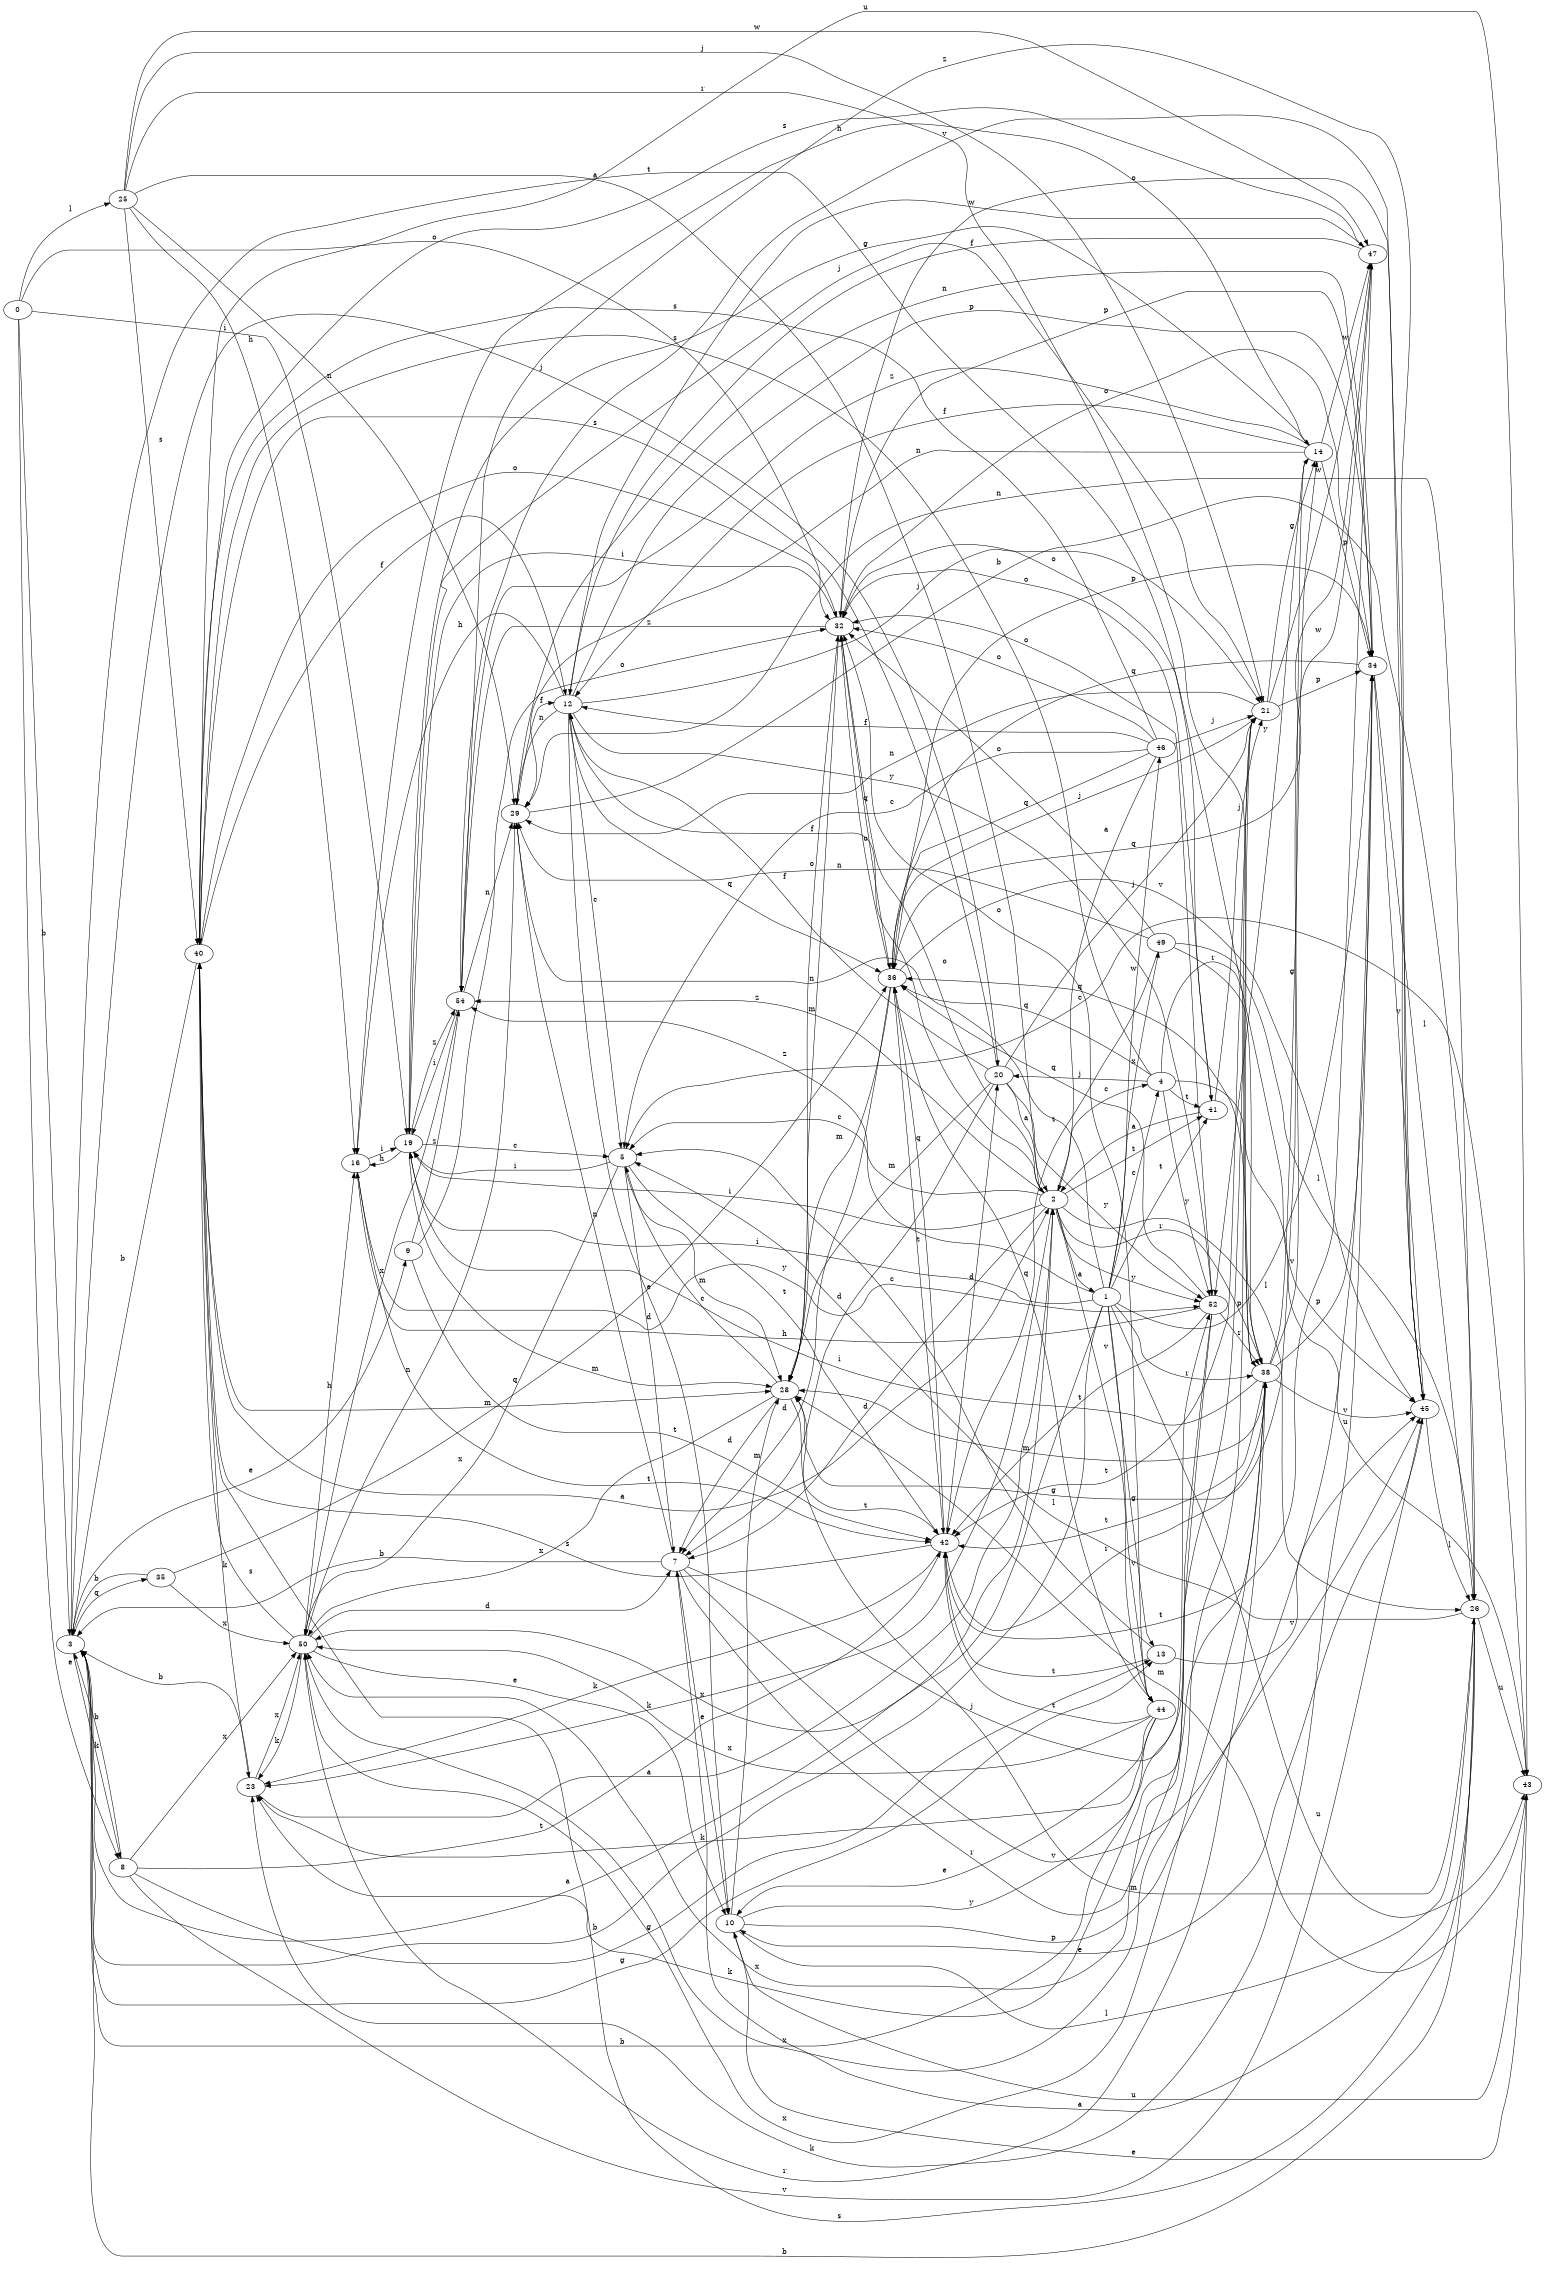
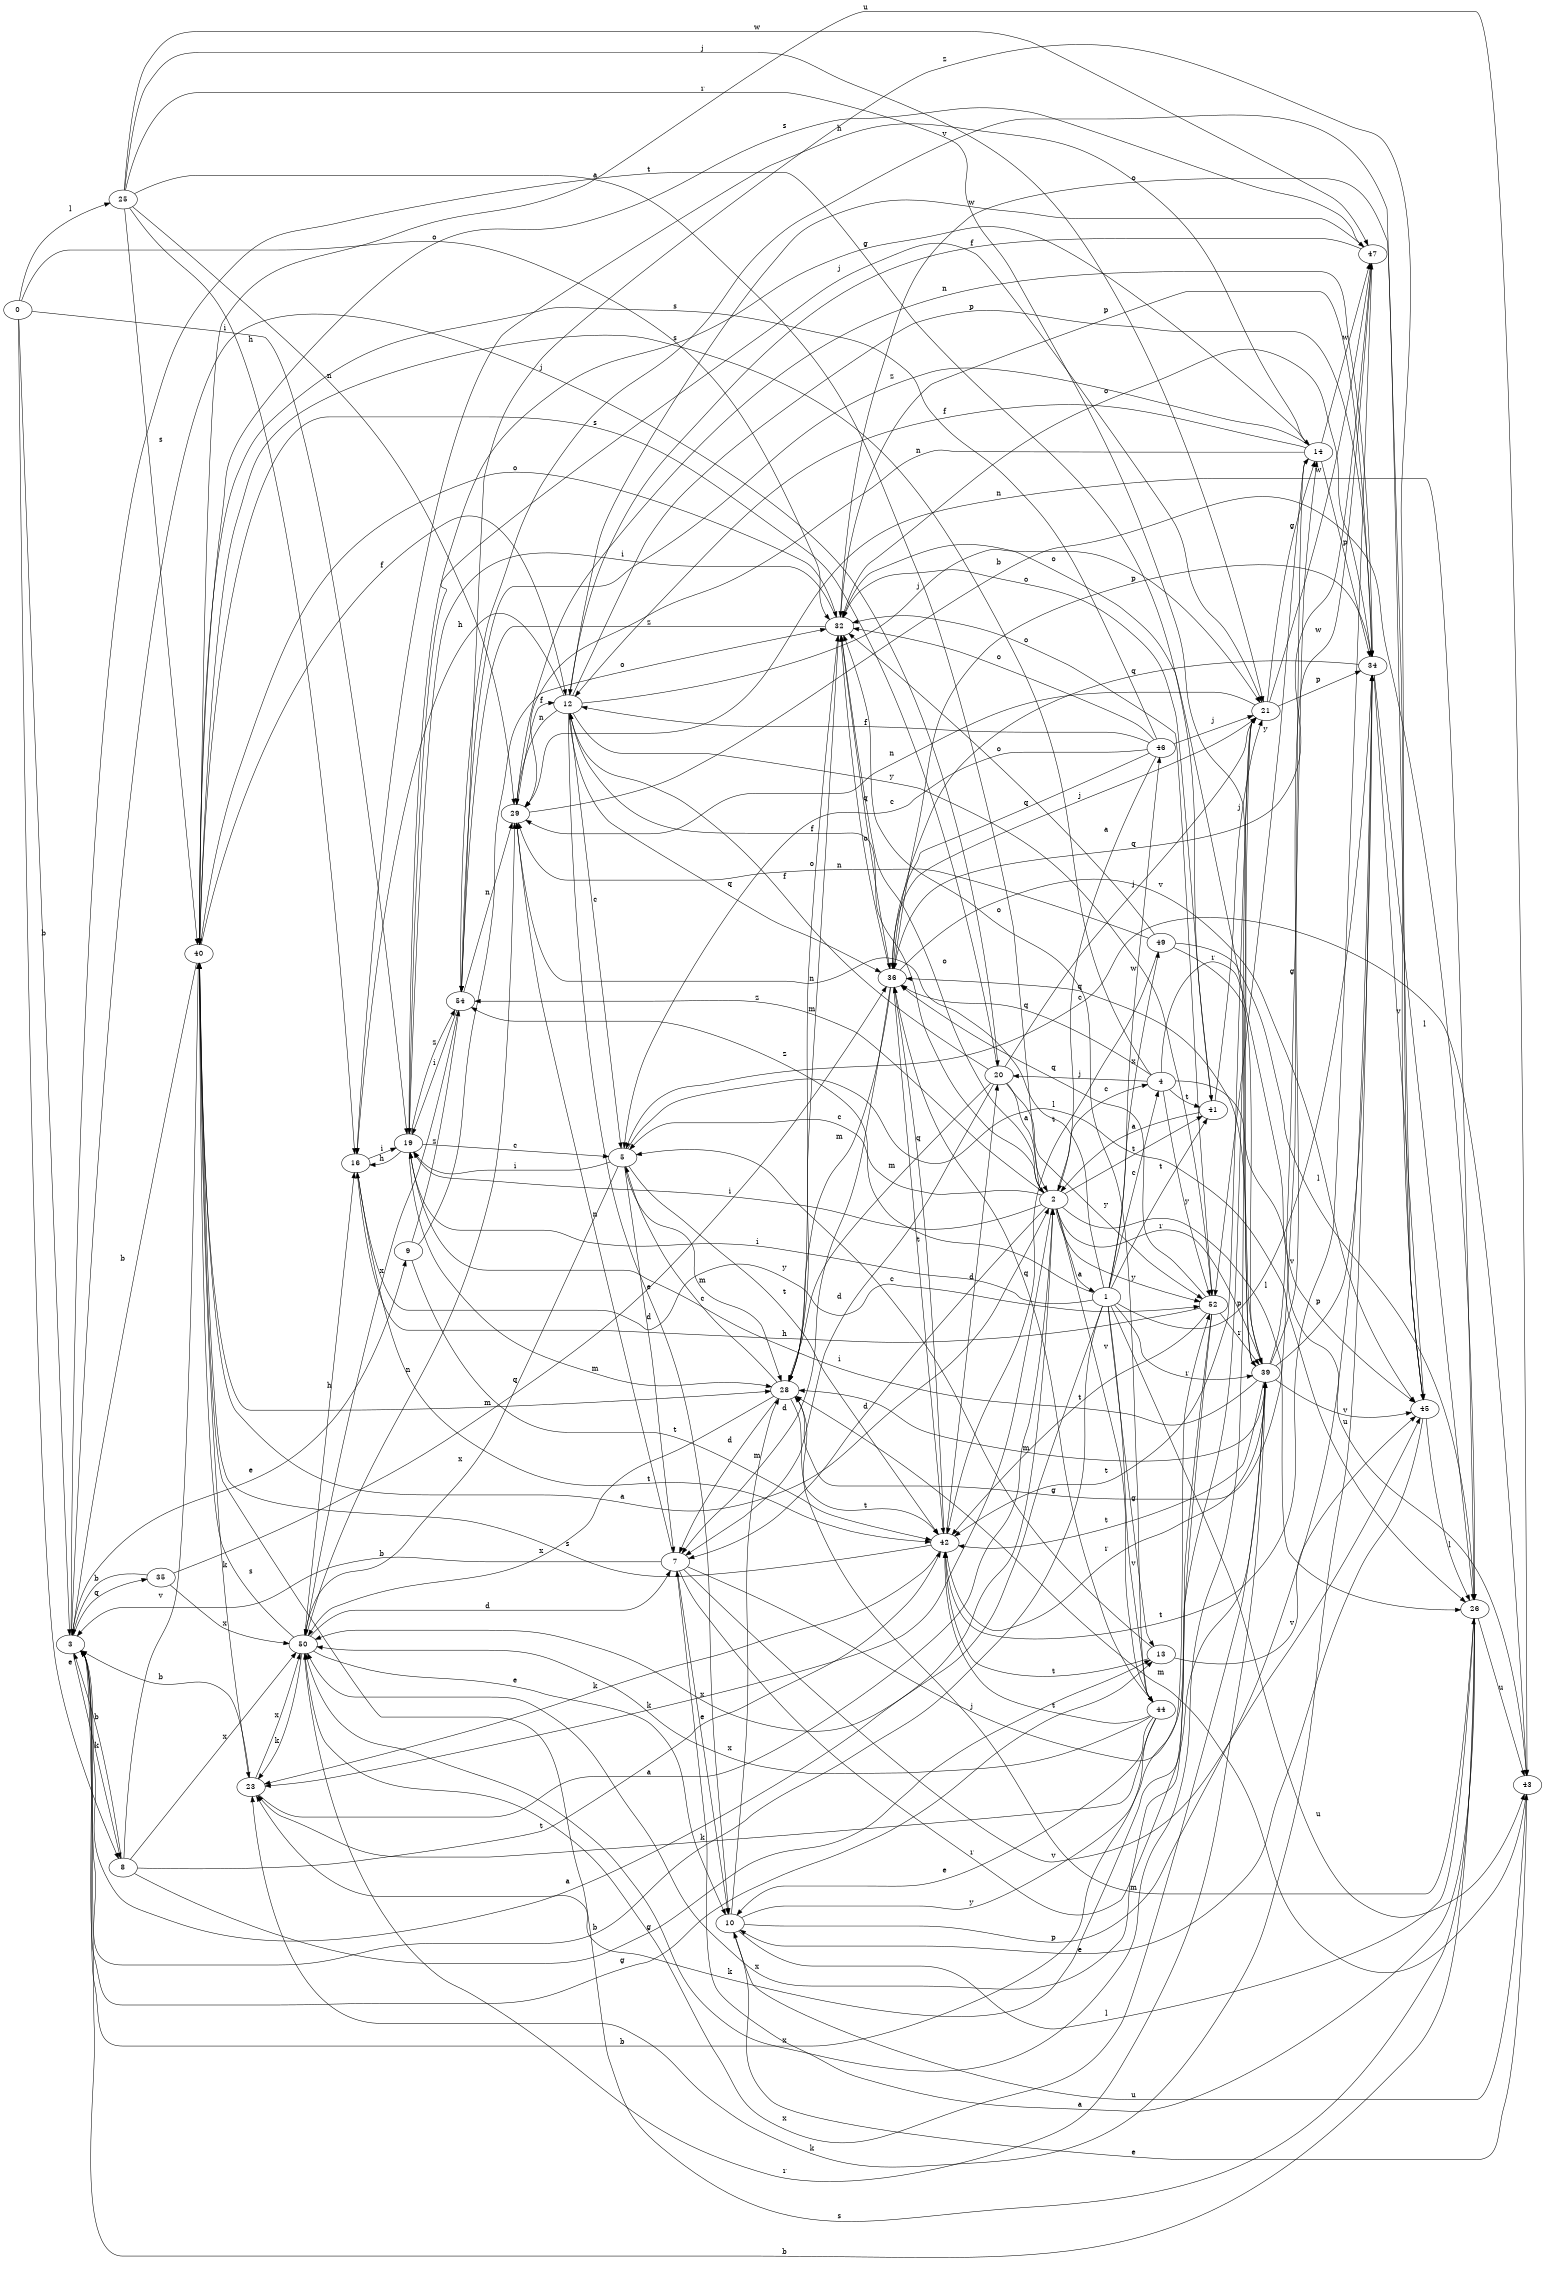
node "38": label "38" -> "39"
edge "26" -> "5": reversed
edge "8" -> "45": now "8" -> "40"
